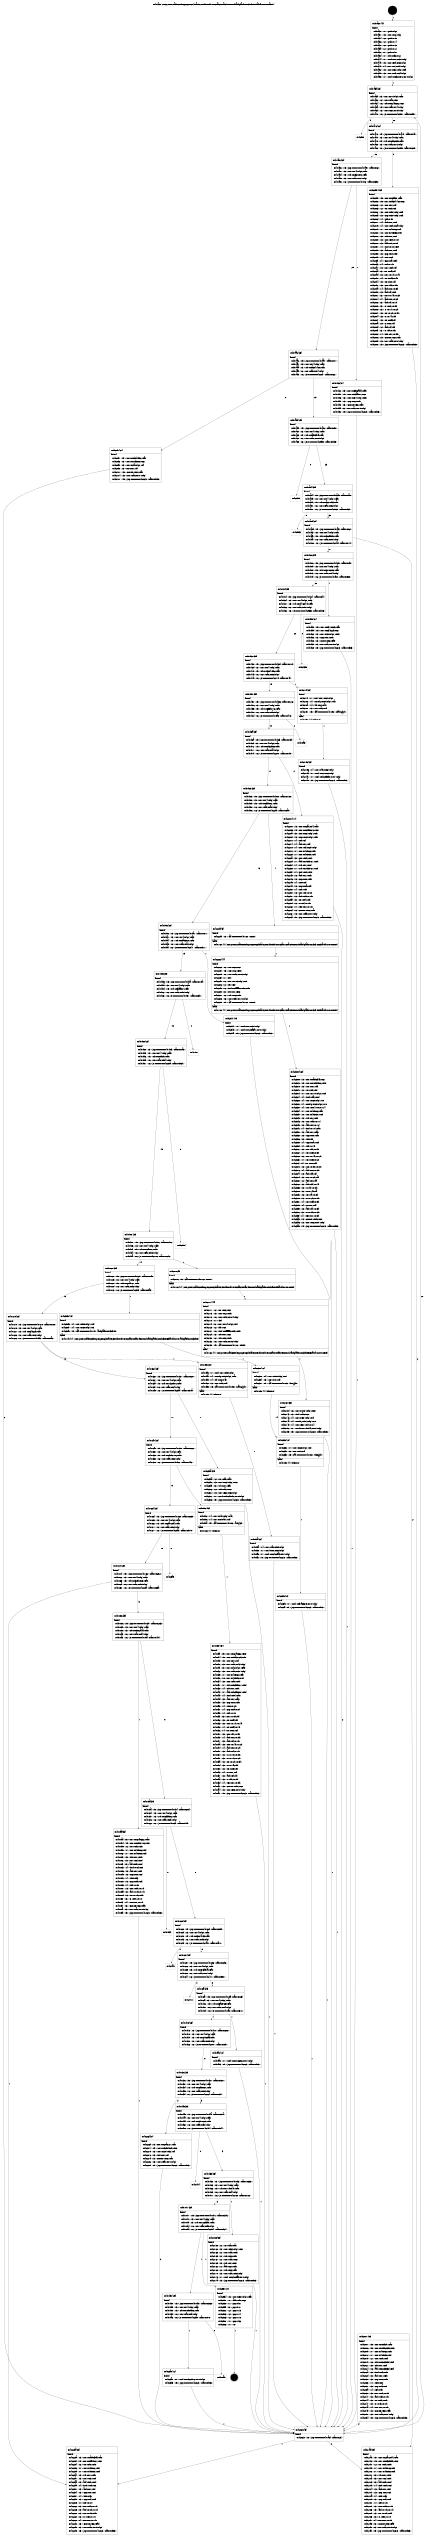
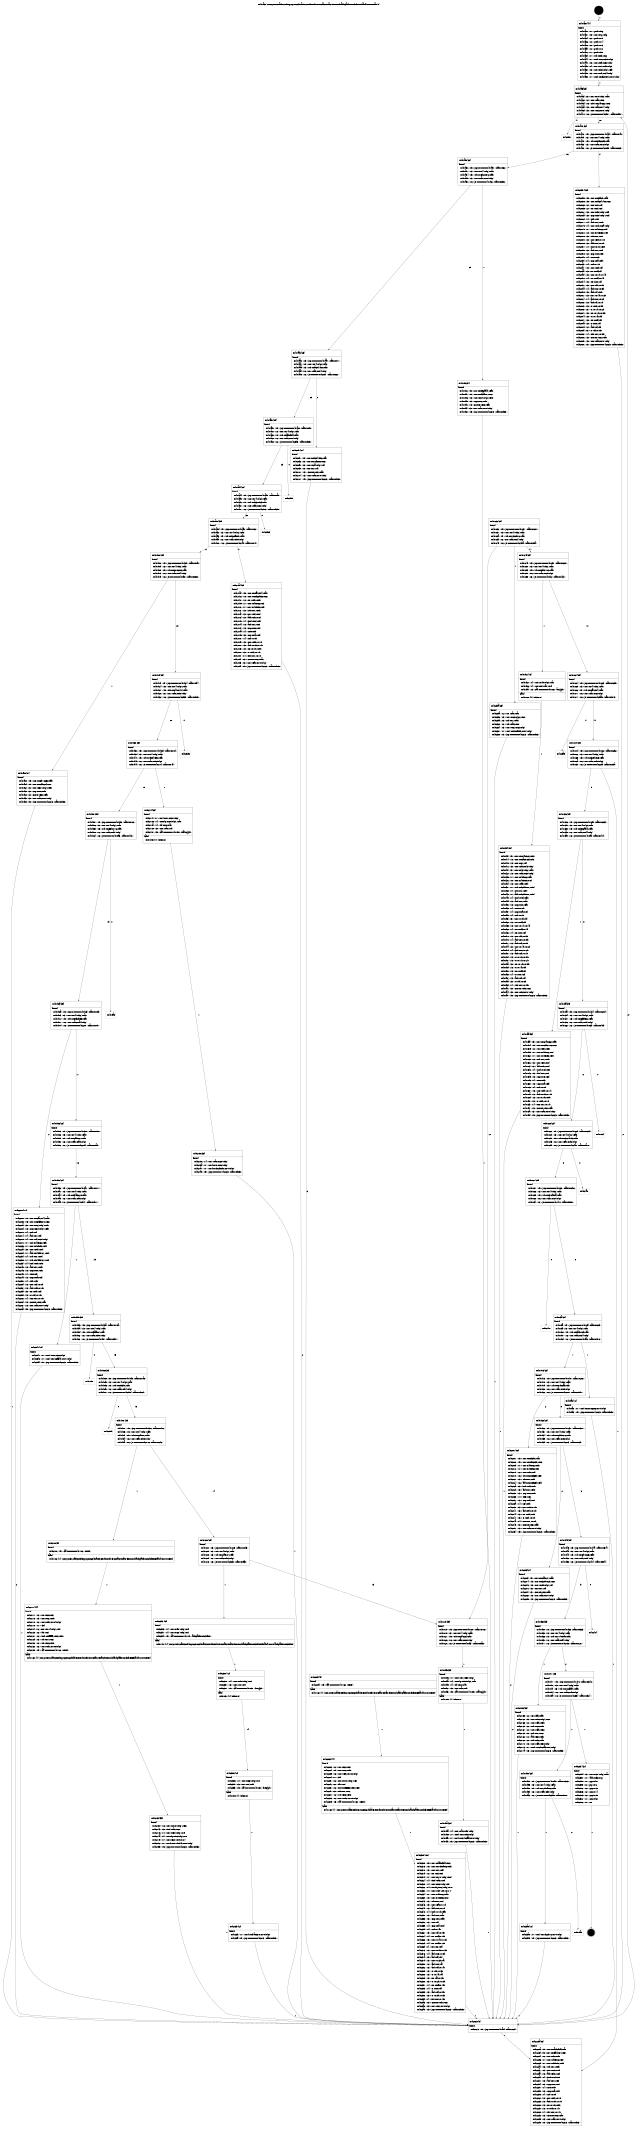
edge "0x401b83 [25]" -> "0x4022dd [5]": removed, label "1"
edge "0x401c19 [25]" -> "0x401c32 [25]": reversed
edge "0x401d13 [25]" -> "0x402001 [88]": added, label "2"
edge "0x402613 [5]" -> "0x4021ad [83]": reversed
